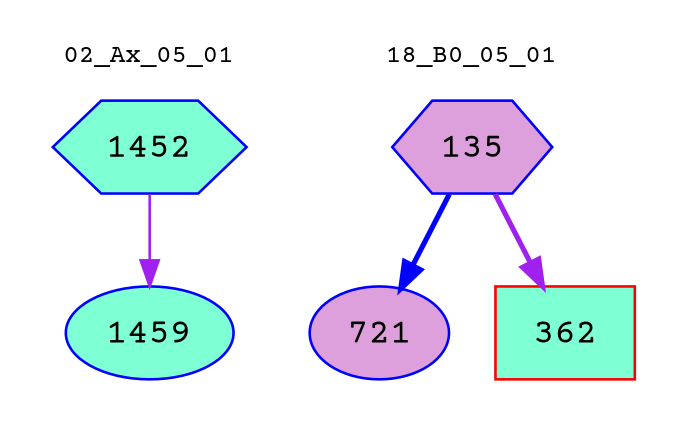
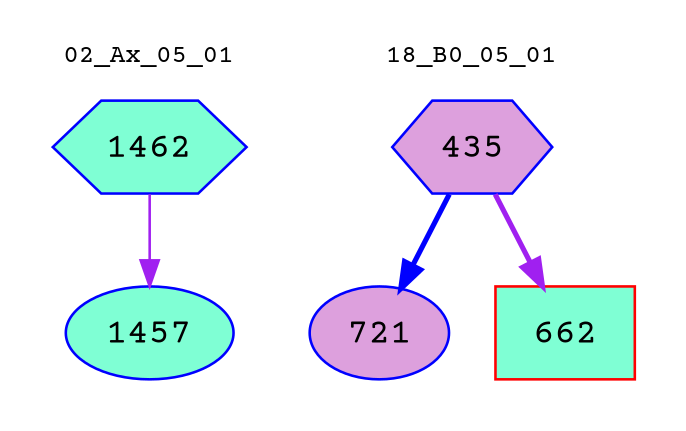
node "1452": label "1452" -> "1462"
node "135": label "135" -> "435"
node "1459": label "1459" -> "1457"
node "362": label "362" -> "662"
